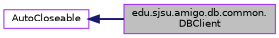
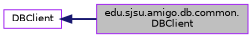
node "AutoCloseable": label "AutoCloseable" -> "DBClient"
